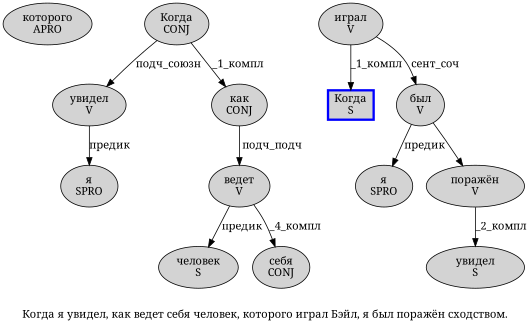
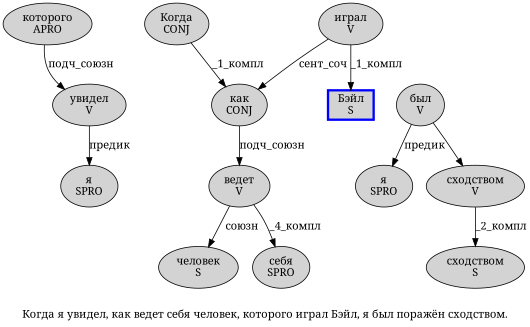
edge "играл V" -> "был V": now "играл V" -> "как CONJ"
edge "Когда CONJ" -> "увидел V": now "которого APRO" -> "увидел V"
node "Когда S": label "Когда S" -> "Бэйл S"
edge "как CONJ" -> "ведет V": label "подч_подч" -> "подч_союзн"
node "поражён V": label "поражён V" -> "сходством V"
edge "ведет V" -> "человек S": label "предик" -> "союзн"
node "себя CONJ": label "себя CONJ" -> "себя SPRO"
node "увидел S": label "увидел S" -> "сходством S"
